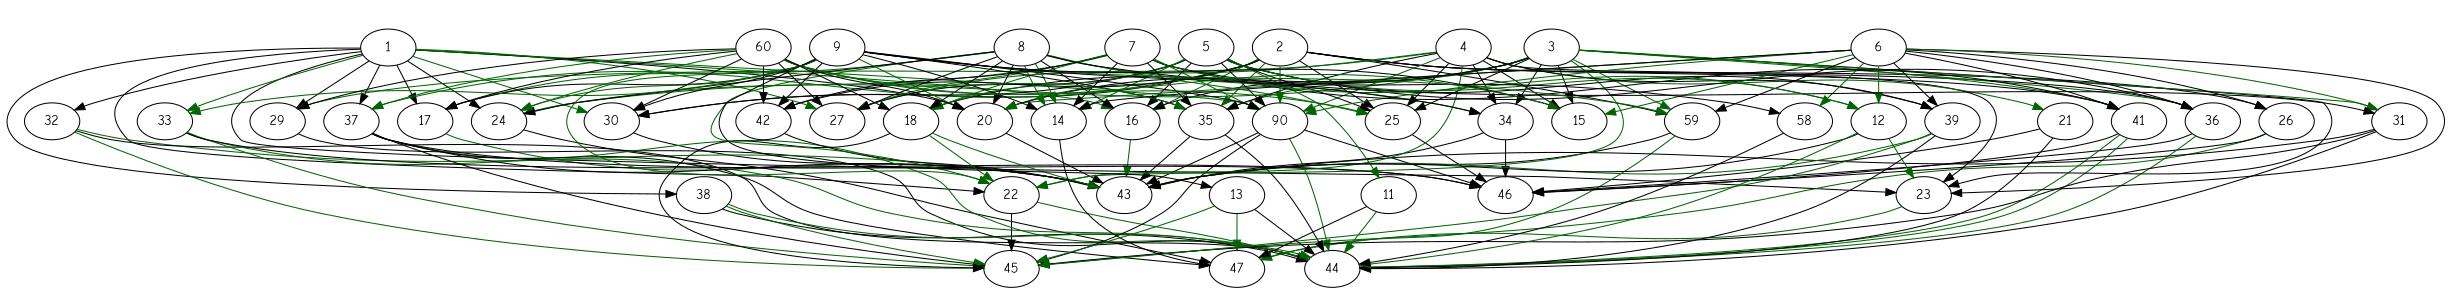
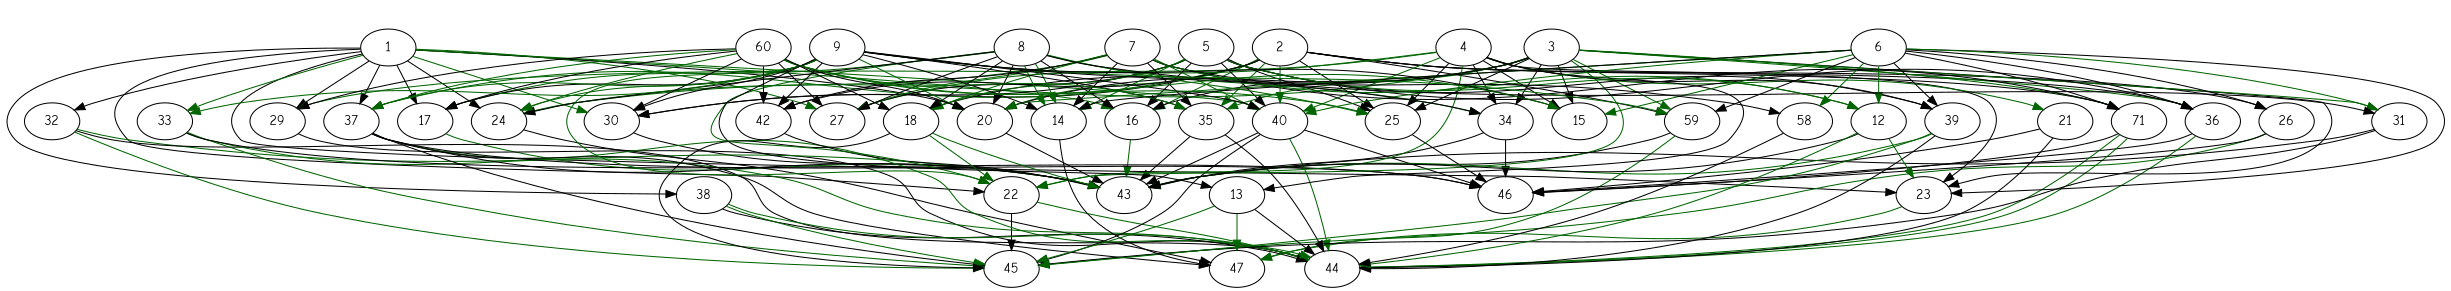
edge "4" -> "35": now "4" -> "13"
edge "9" -> "37": added
node "90": label "90" -> "40"
node "41": label "41" -> "71"
node "11": removed
edge "31" -> "44": removed
